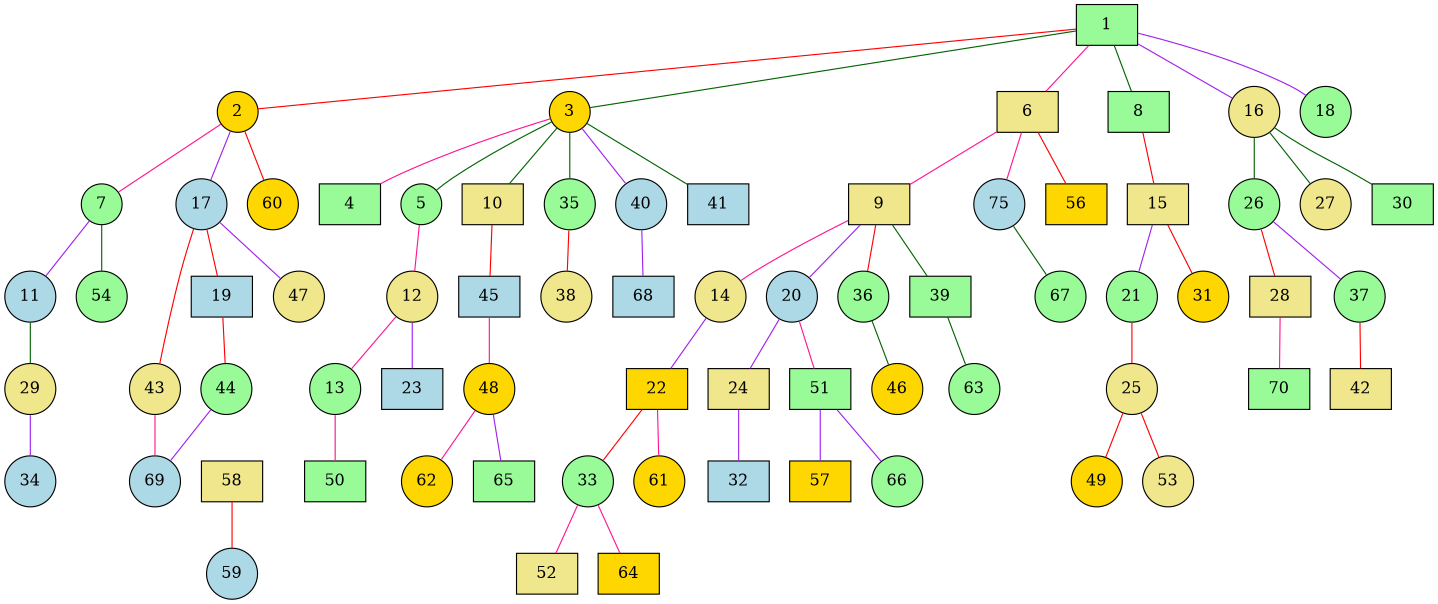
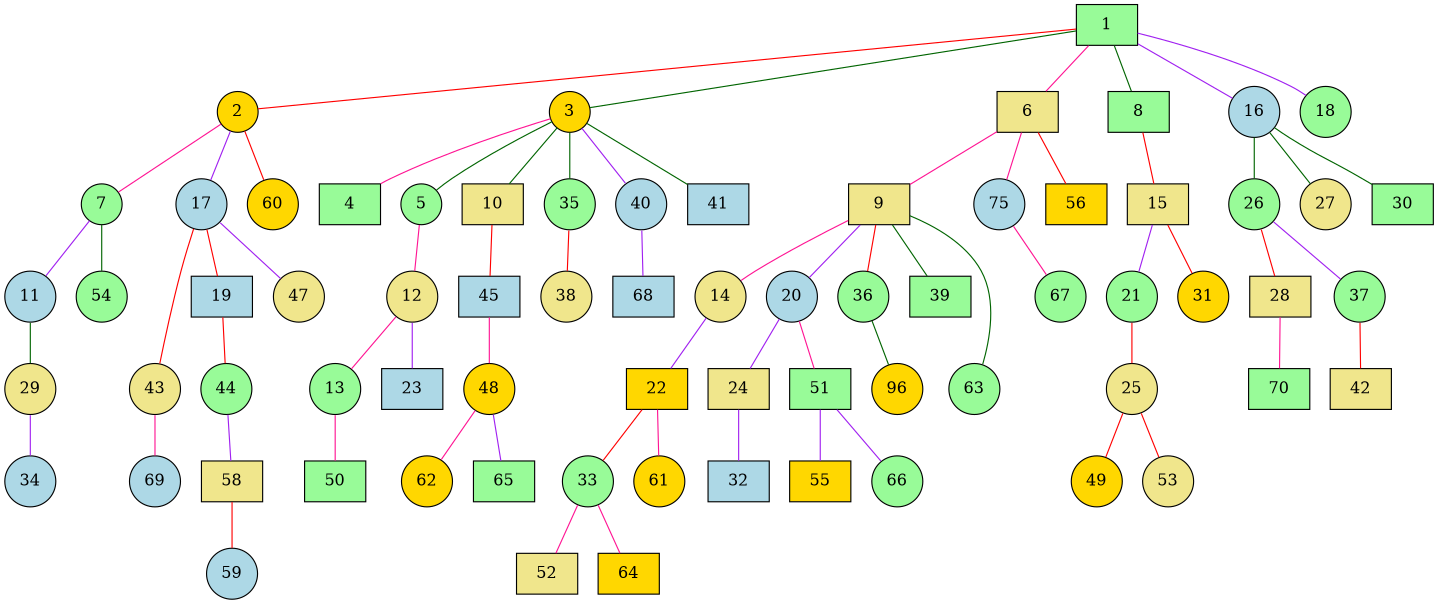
node "16": fillcolor khaki -> lightblue
edge "75" -- "67": color darkgreen -> deeppink
edge "39" -- "63": now "9" -- "63"
node "46": label "46" -> "96"
edge "44" -- "69": now "44" -- "58"
node "57": label "57" -> "55"
